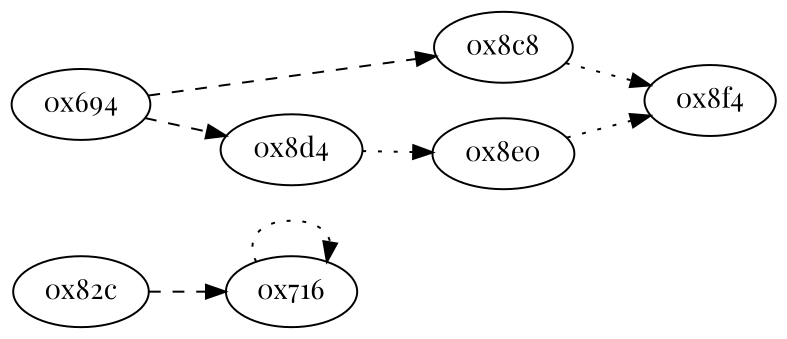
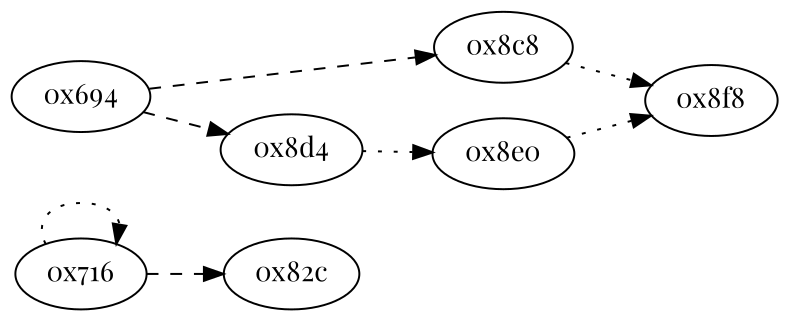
node "0x8f4": label "0x8f4" -> "0x8f8"
edge "0x82c" -> "0x716": reversed
